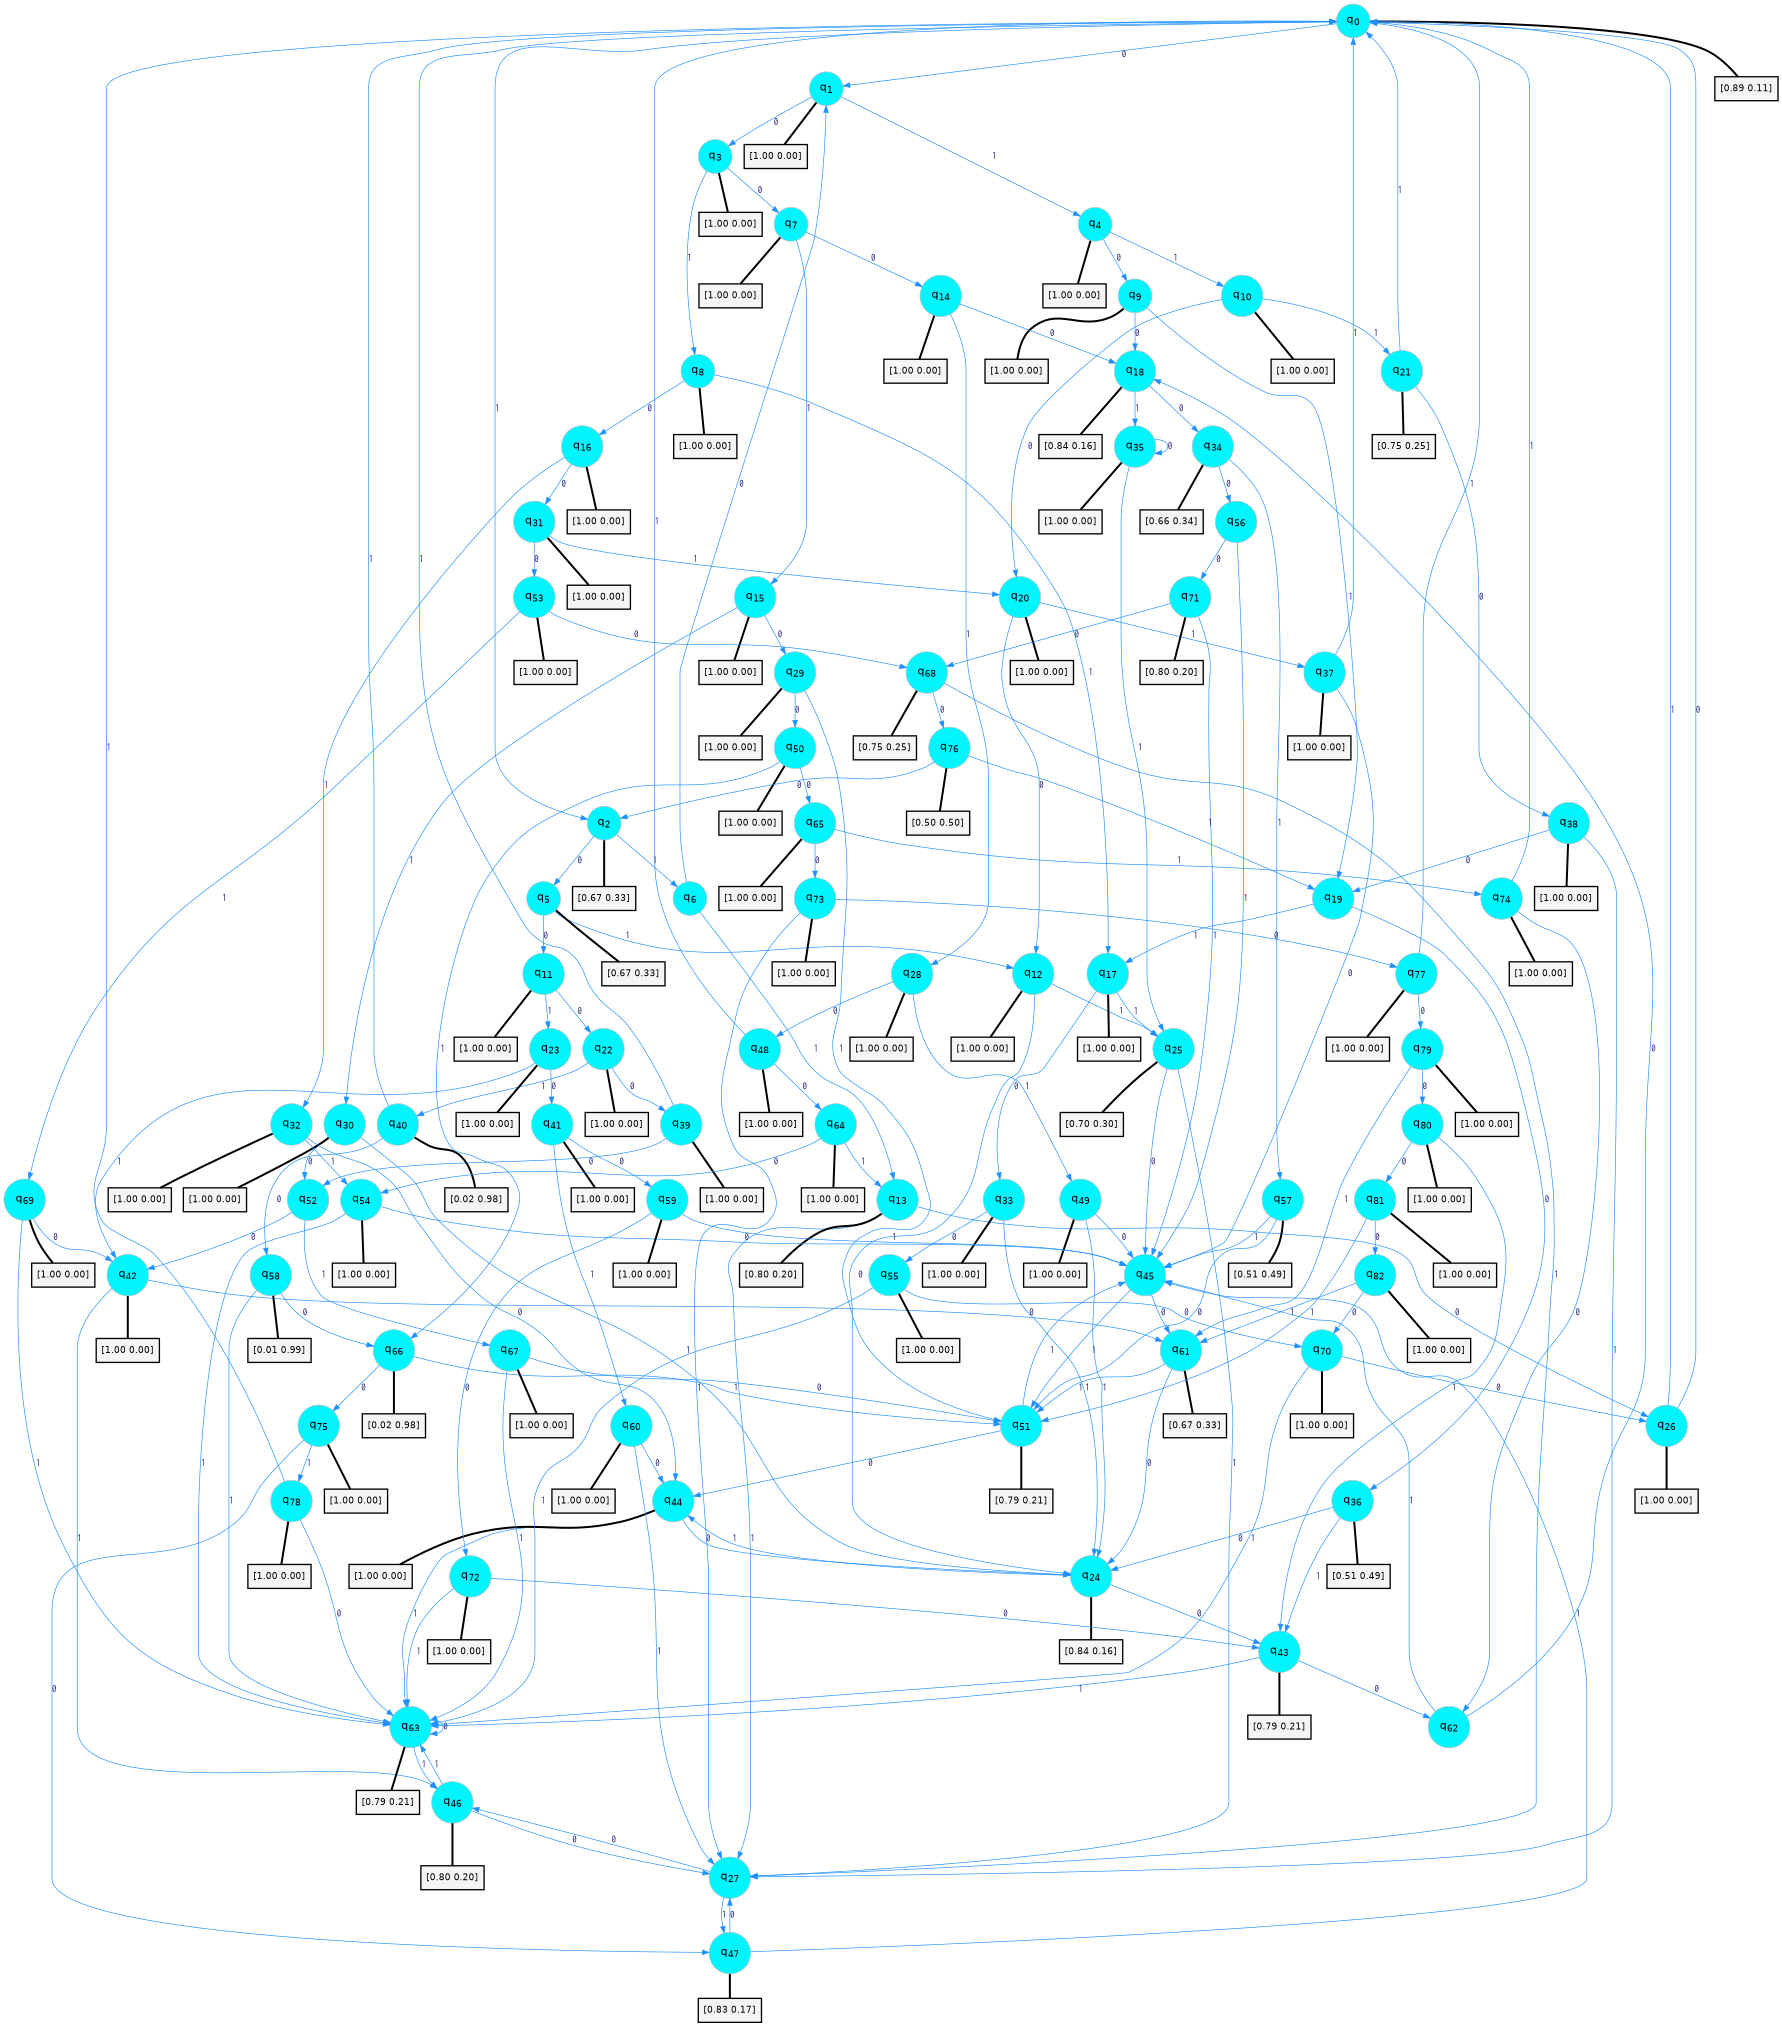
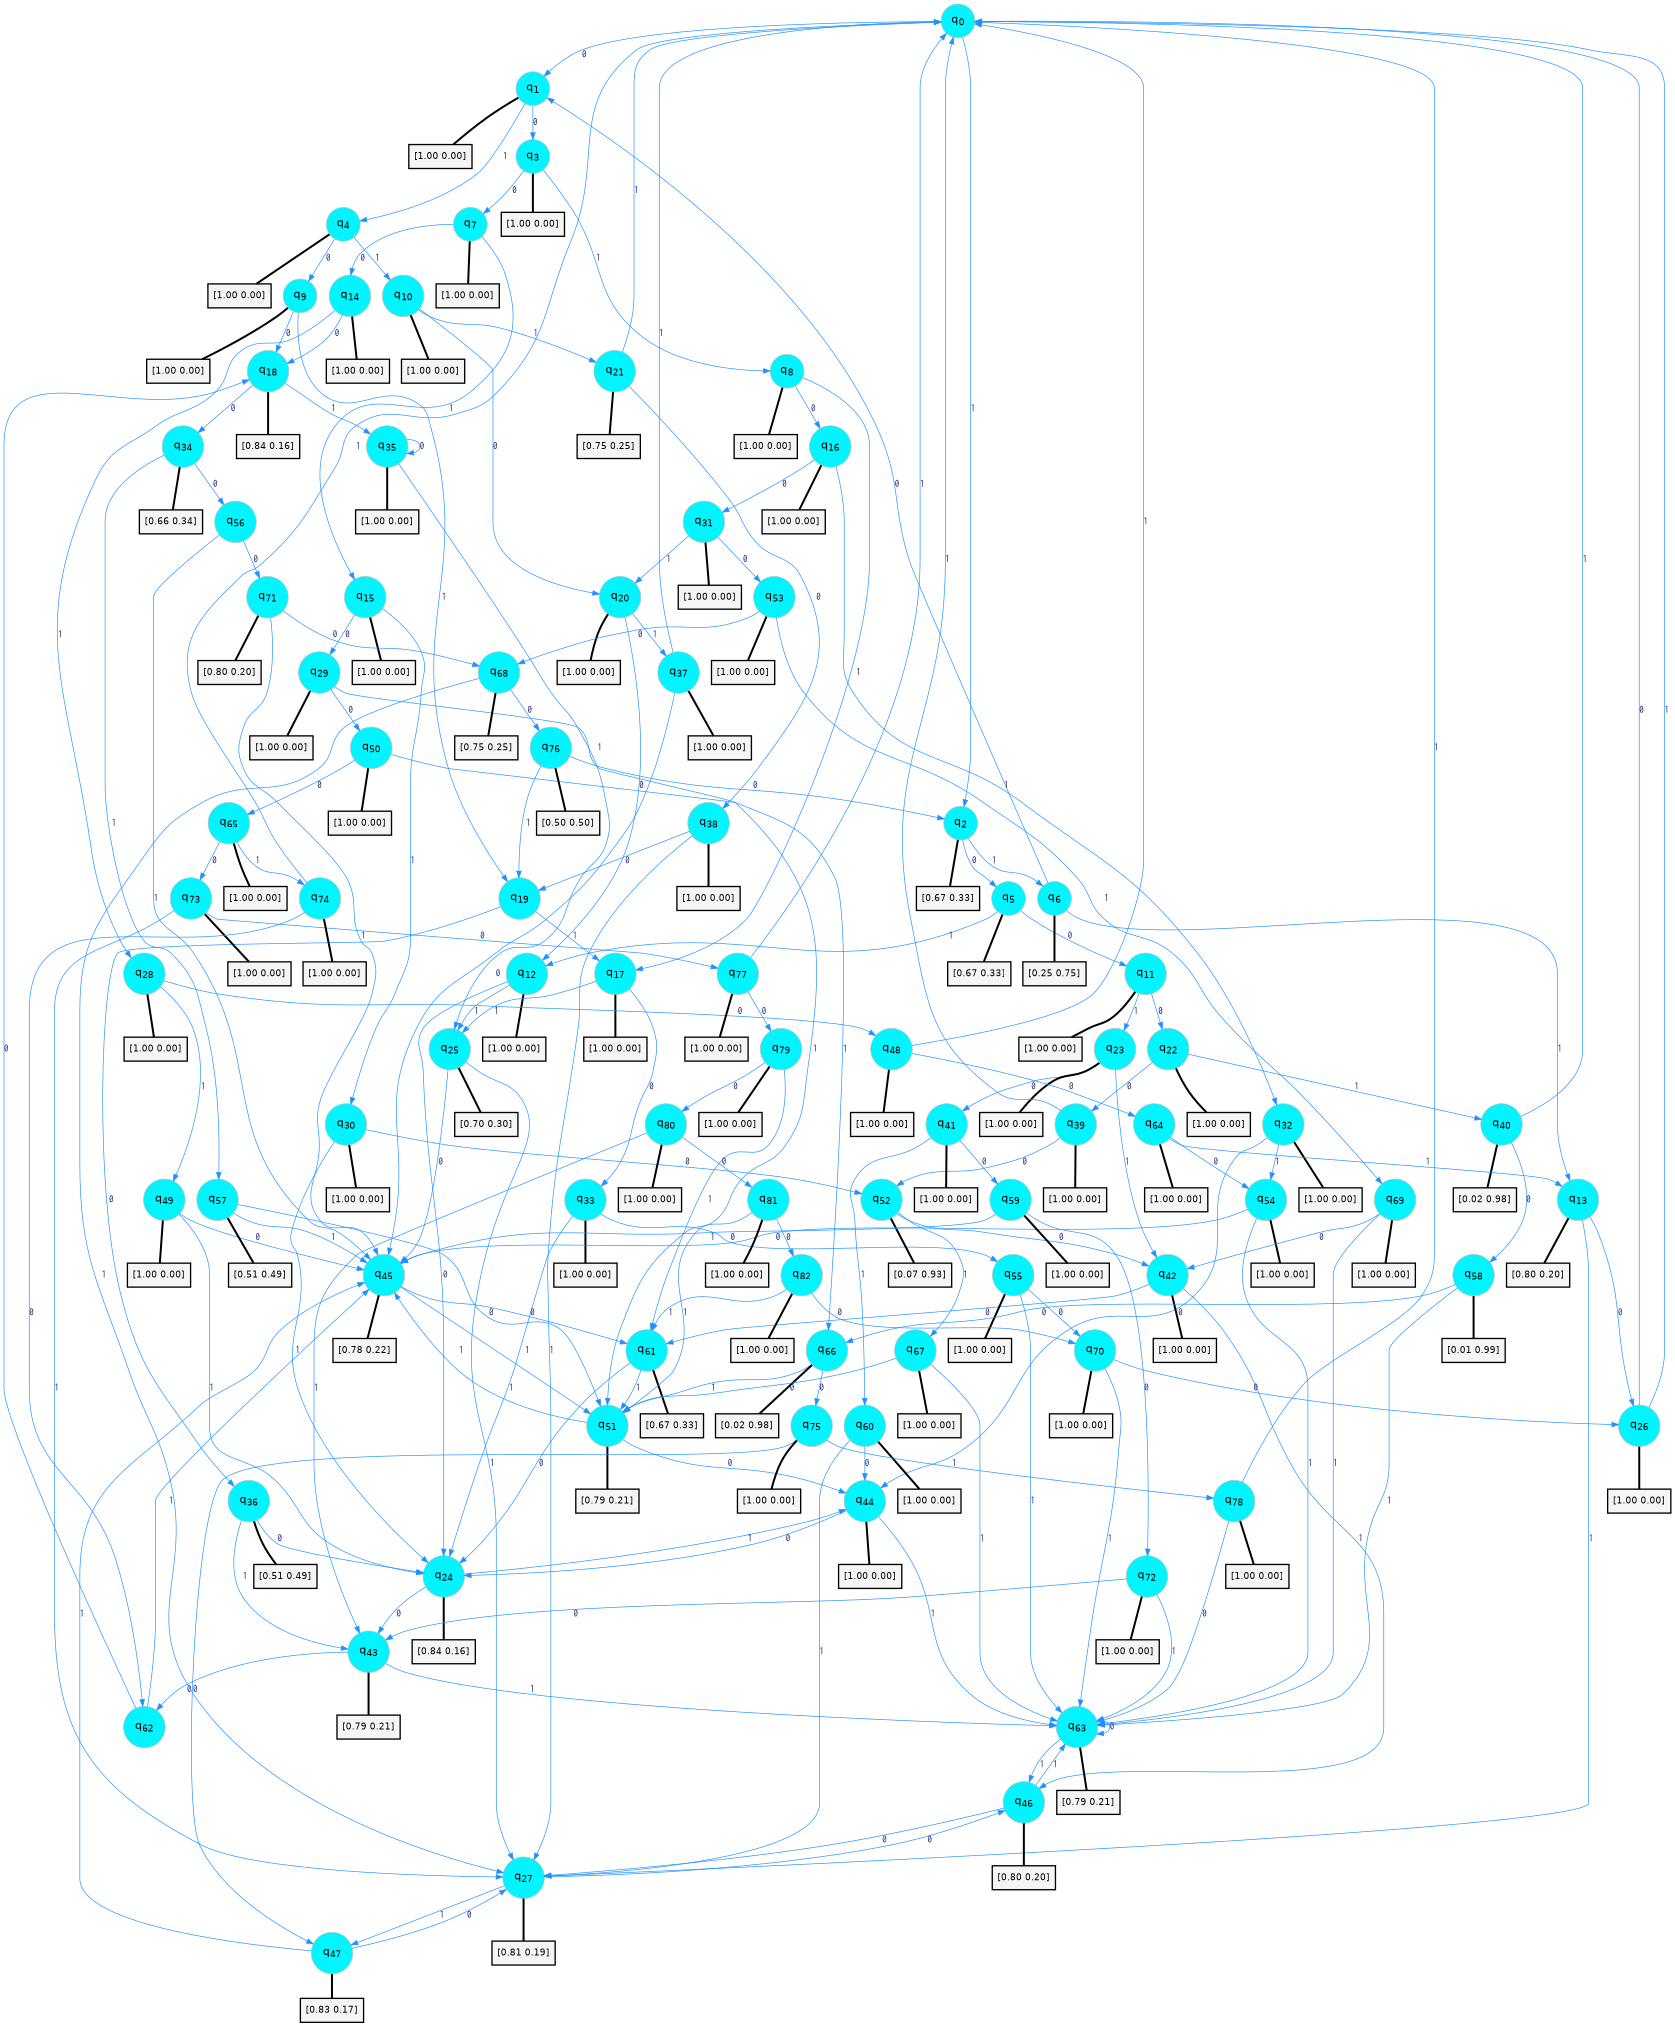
node "[0.89 0.11]": removed
node "[0.25 0.75]": added
node "[0.07 0.93]": added
node "[0.78 0.22]": added
node "[0.81 0.19]": added
